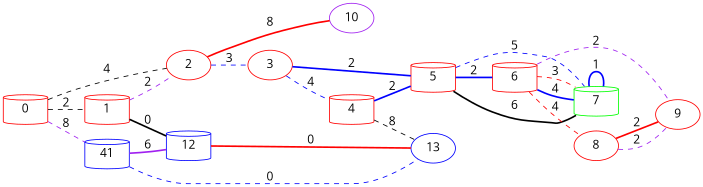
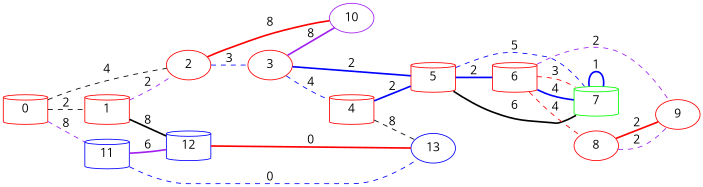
edge "10" -- "3": added, label "8"
edge "1" -- "12": label "0" -> "8"
node "41": label "41" -> "11"
